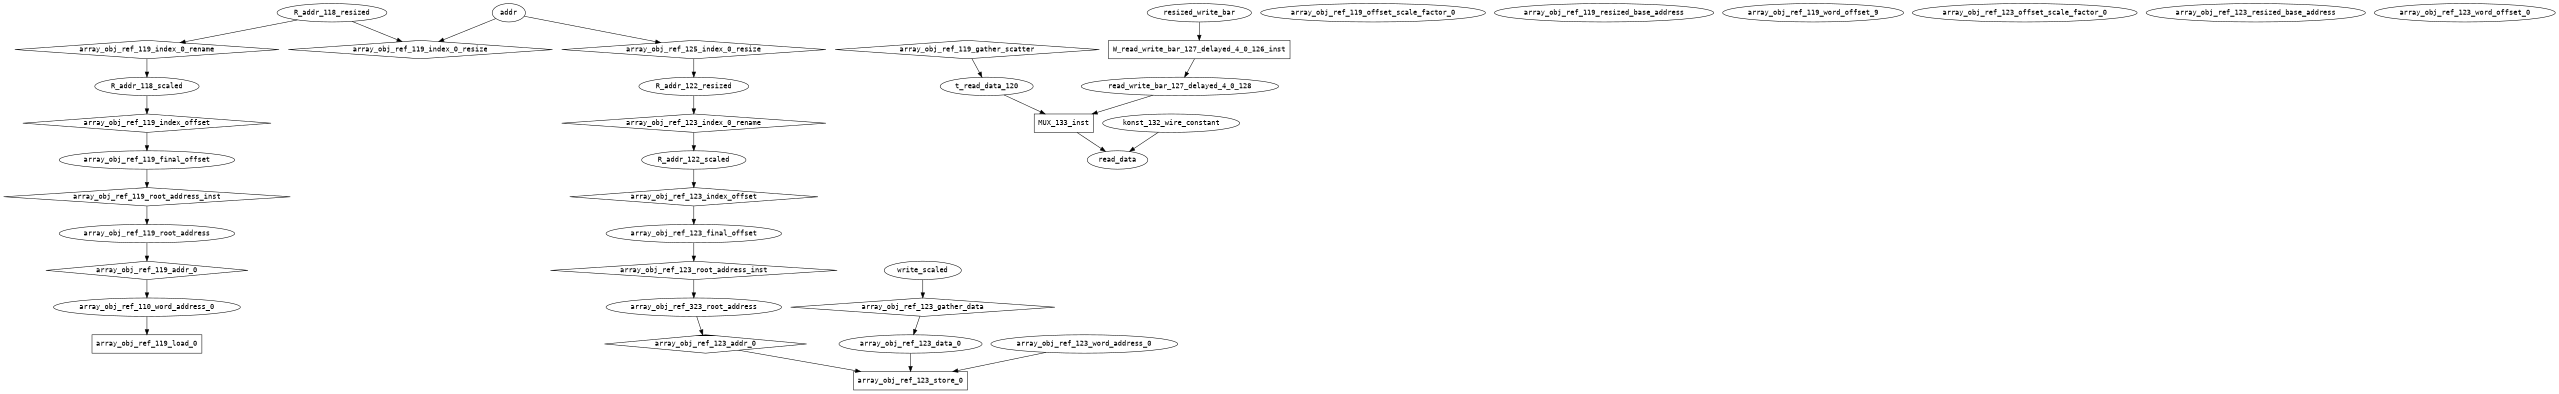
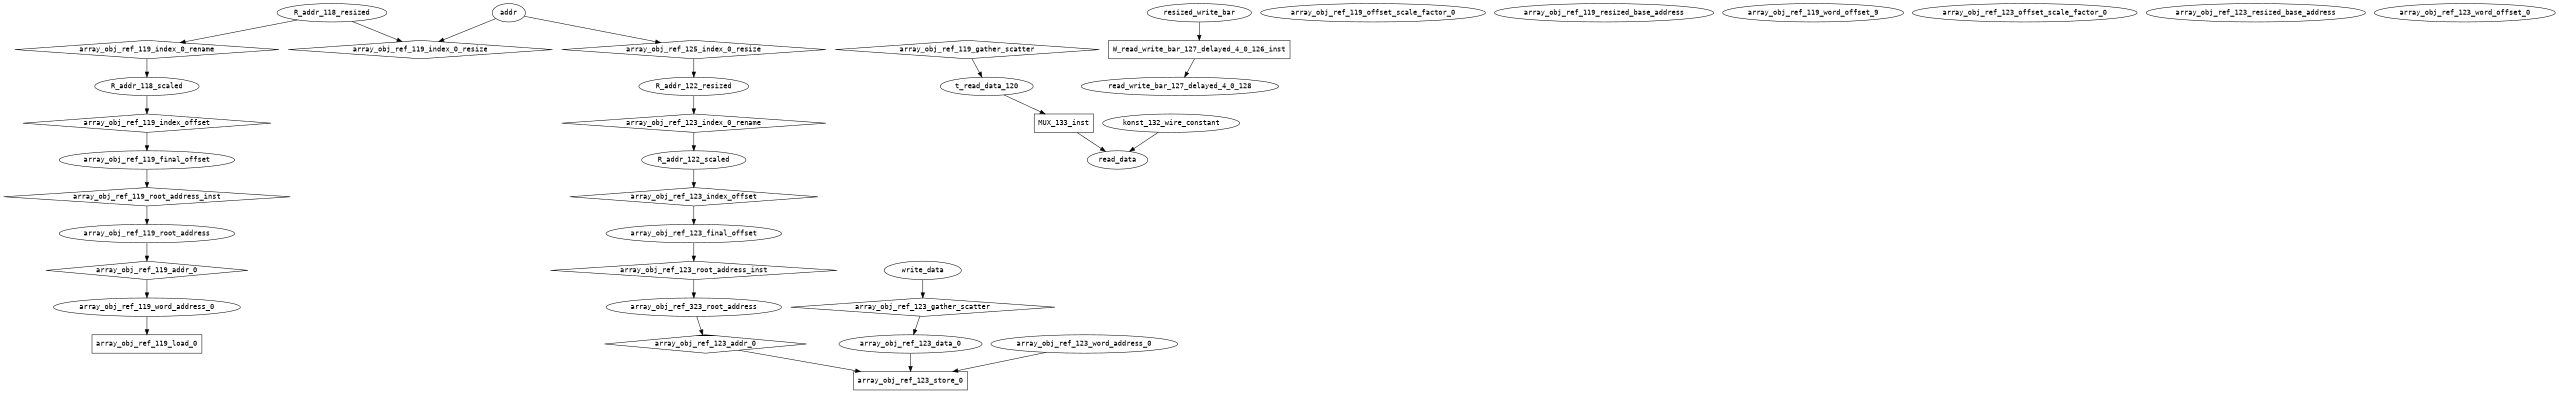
edge "read_write_bar_127_delayed_4_0_128" -> "MUX_133_inst": removed
node "write_scaled": label "write_scaled" -> "write_data"
node "array_obj_ref_110_word_address_0": label "array_obj_ref_110_word_address_0" -> "array_obj_ref_119_word_address_0"
node "array_obj_ref_123_gather_data": label "array_obj_ref_123_gather_data" -> "array_obj_ref_123_gather_scatter"
